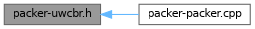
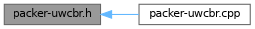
node "packer-packer.cpp": label "packer-packer.cpp" -> "packer-uwcbr.cpp"
